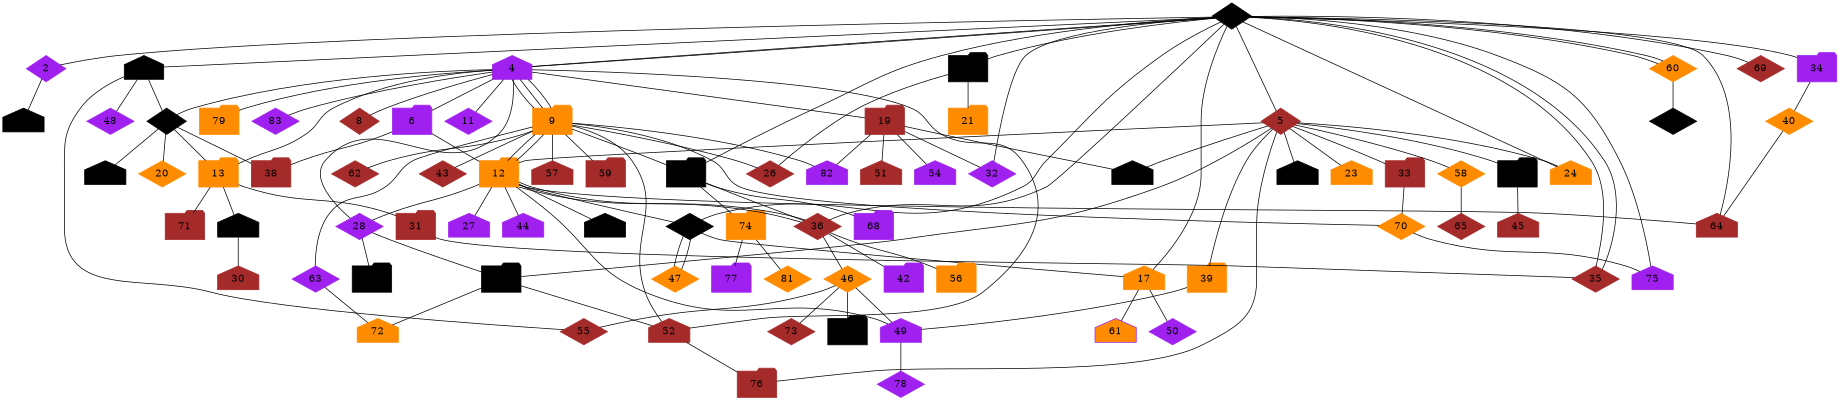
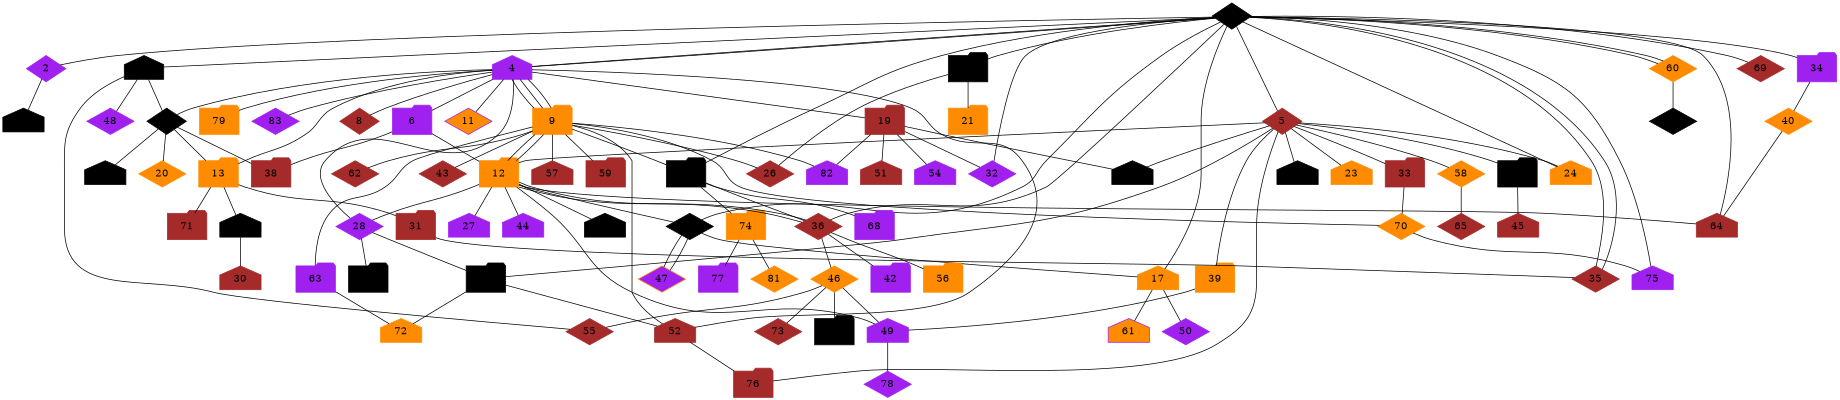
node "11": fillcolor purple -> darkorange
node "63": shape diamond -> folder
node "47": fillcolor darkorange -> purple
